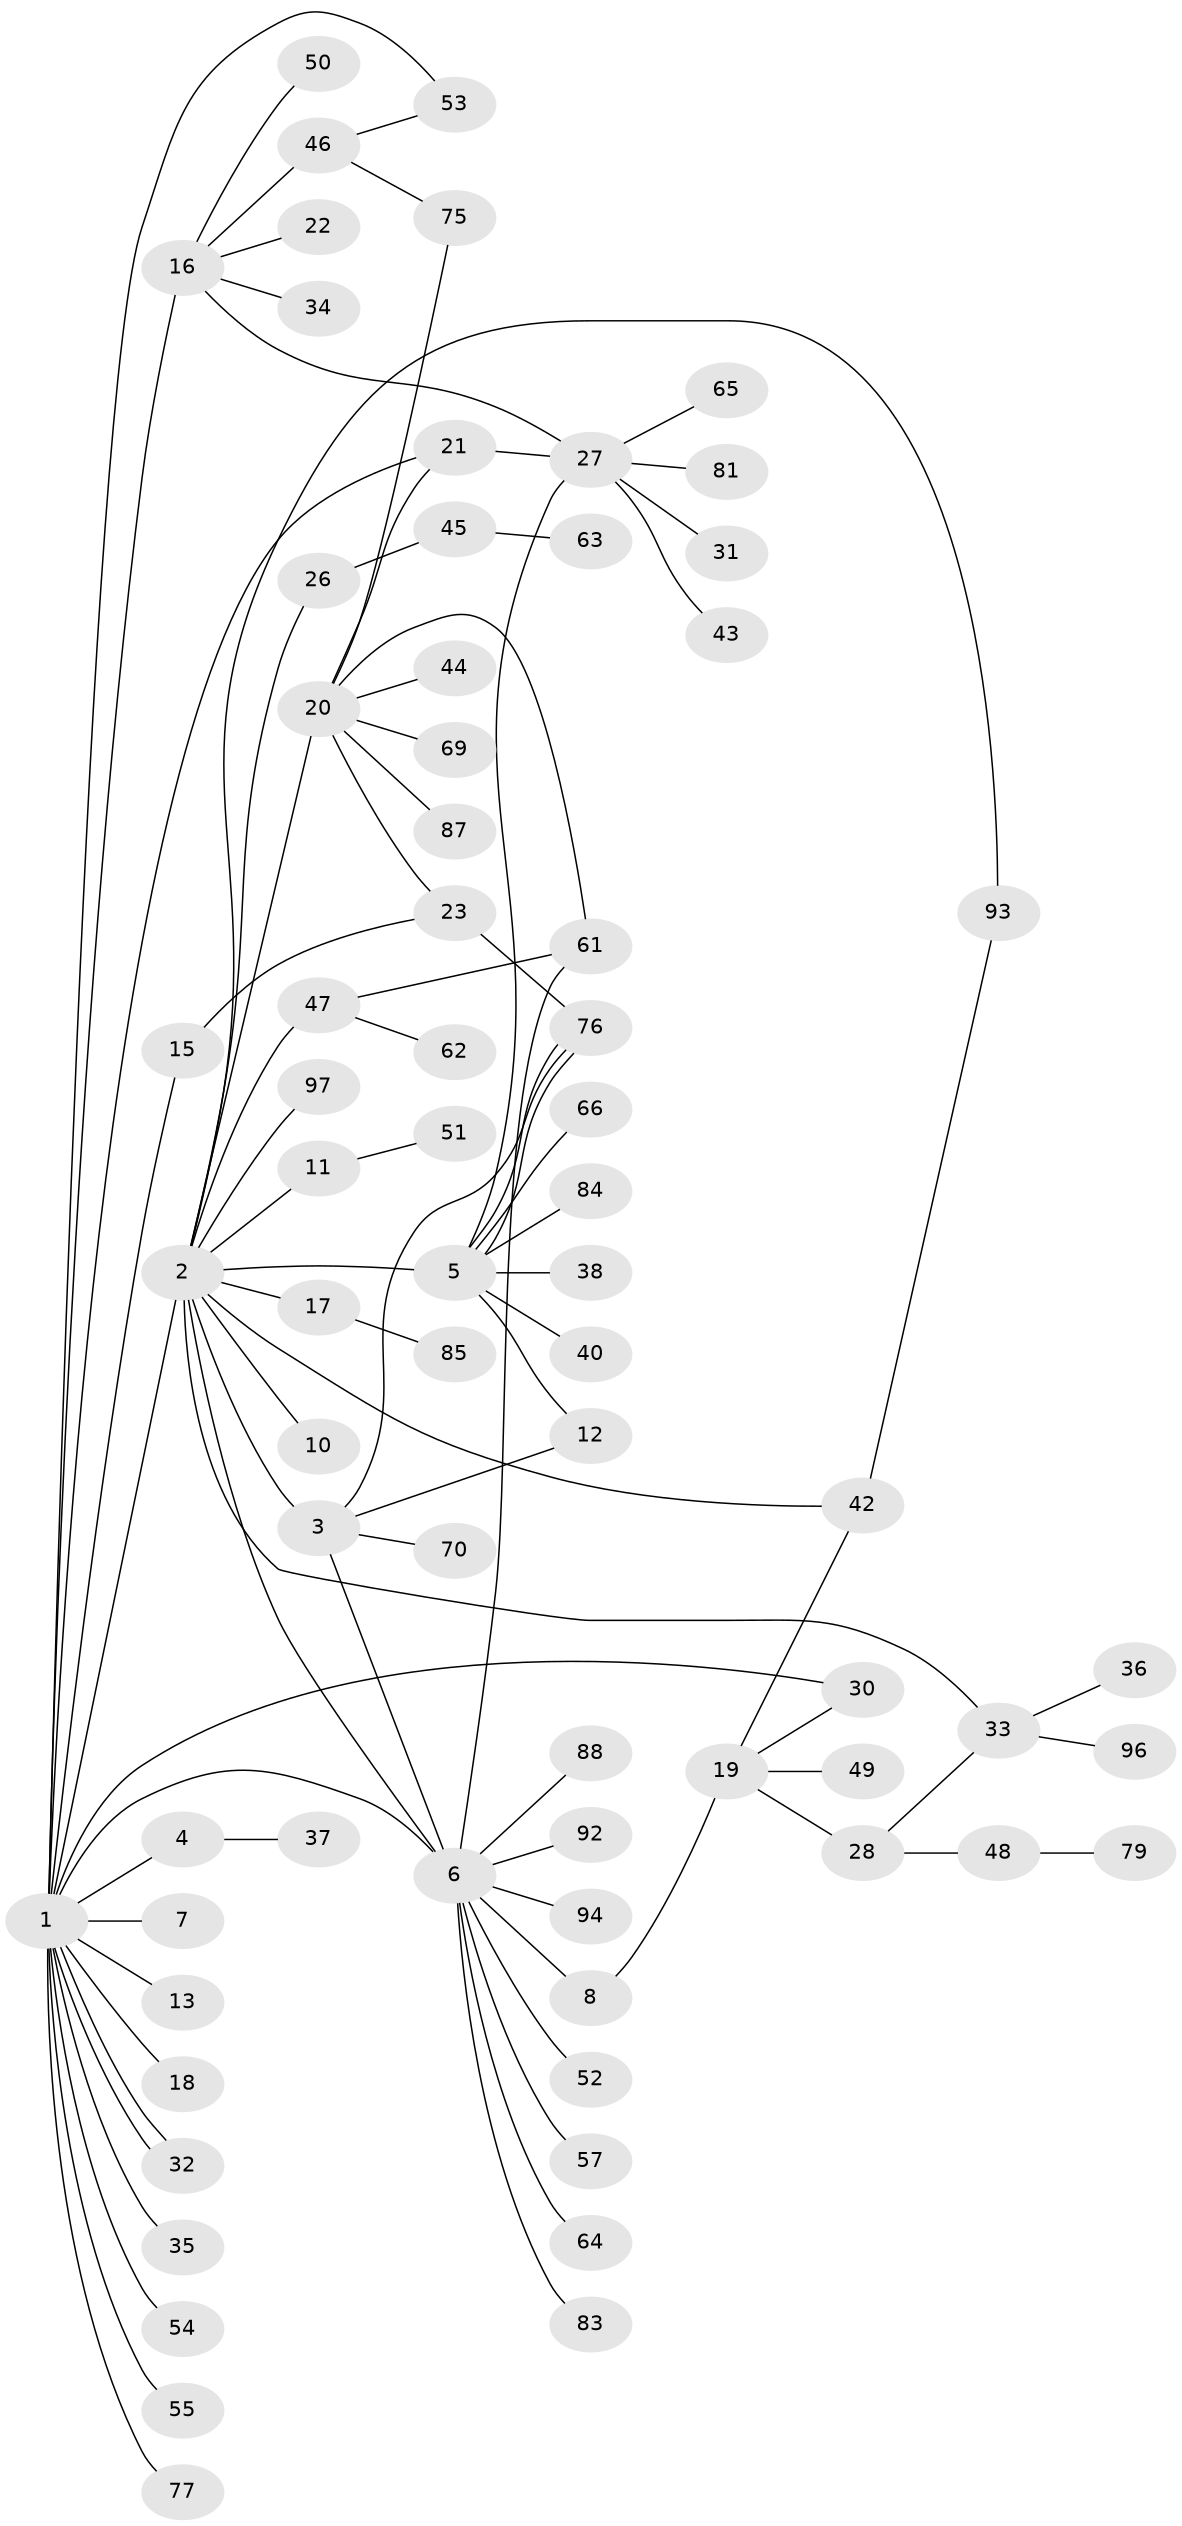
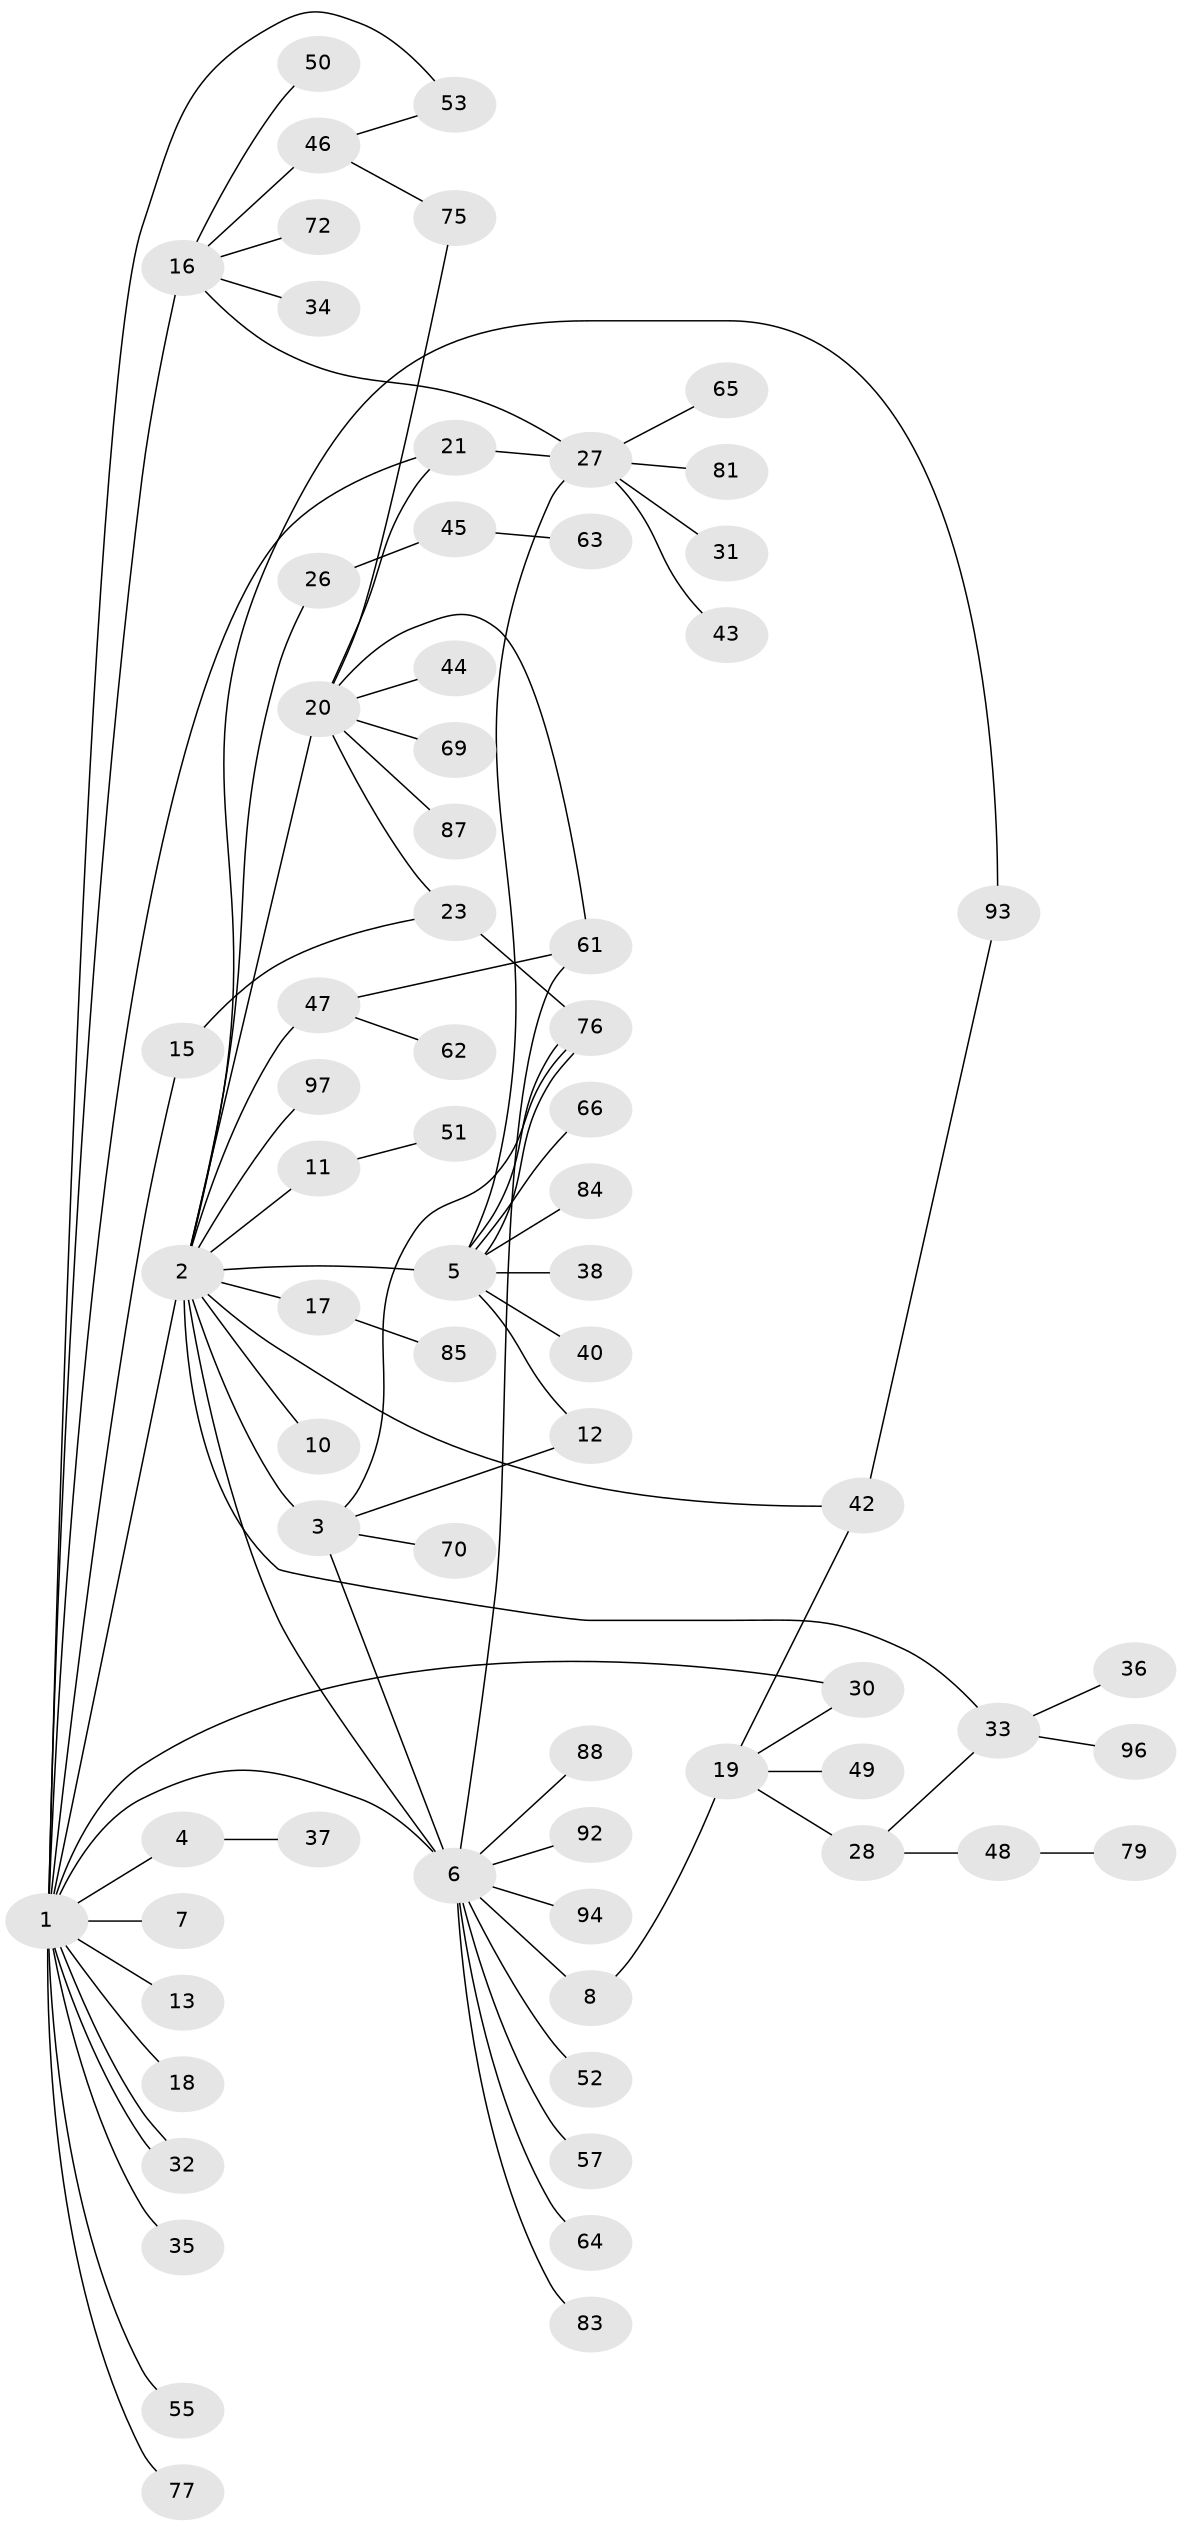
node "22": label "22" -> "72"
node "54": removed
